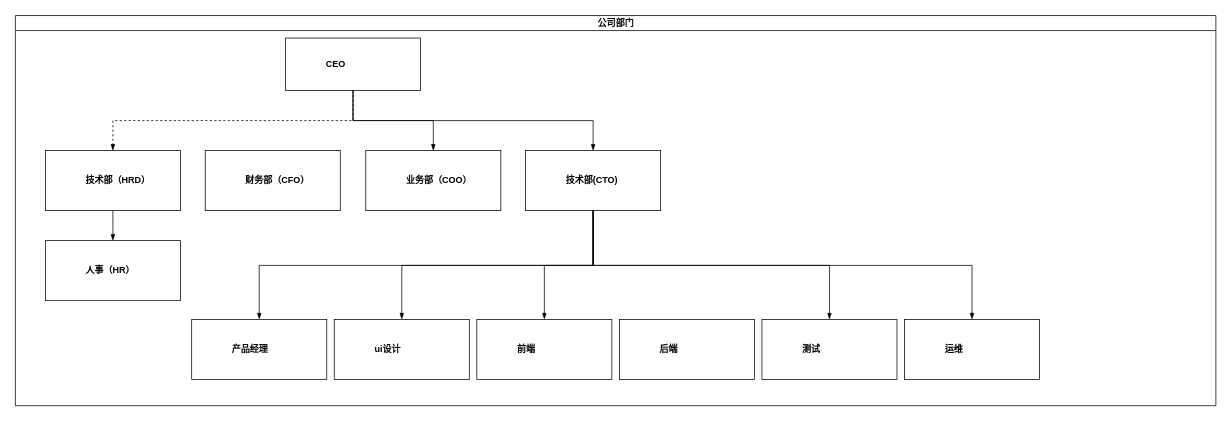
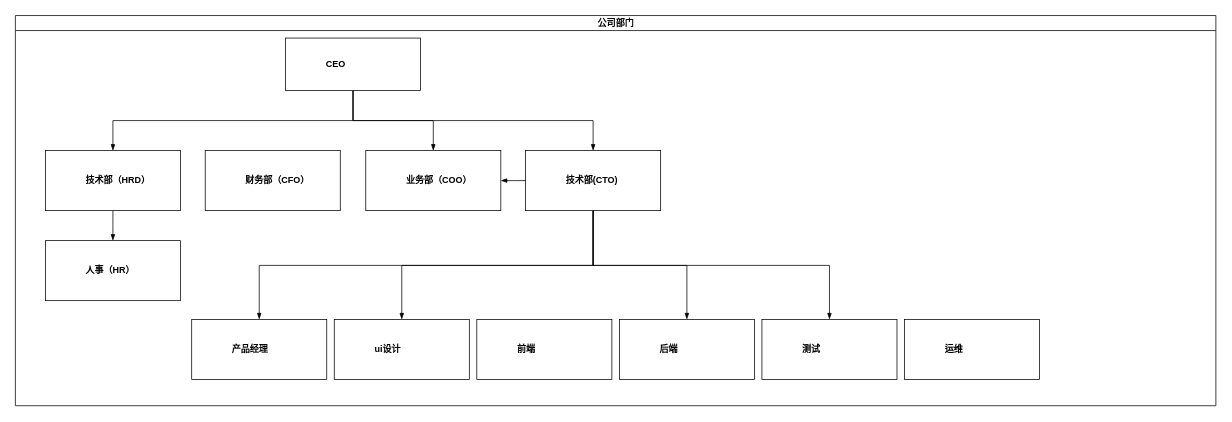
edge "CEO" -> "技术部（HRD）": style dashed -> solid
edge "技术部(CTO)" -> "运维": now "技术部(CTO)" -> "业务部（COO）"
edge "技术部(CTO)" -> "前端": now "技术部(CTO)" -> "后端"
